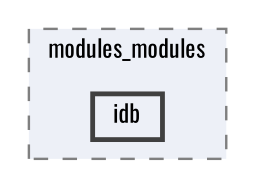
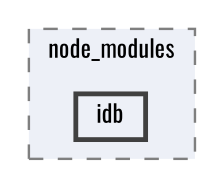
cluster "modules_modules": label "modules_modules" -> "node_modules"
